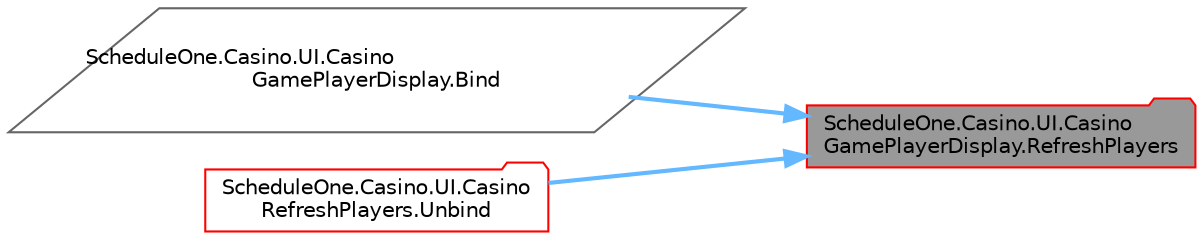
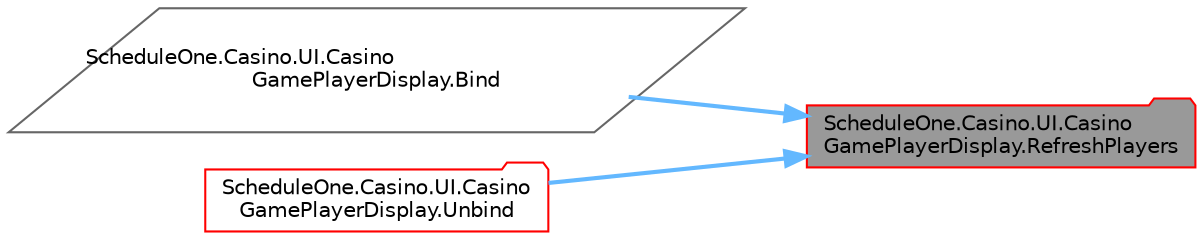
node "ScheduleOne.Casino.UI.Casino RefreshPlayers.Unbind": label "ScheduleOne.Casino.UI.Casino RefreshPlayers.Unbind" -> "ScheduleOne.Casino.UI.Casino GamePlayerDisplay.Unbind"
